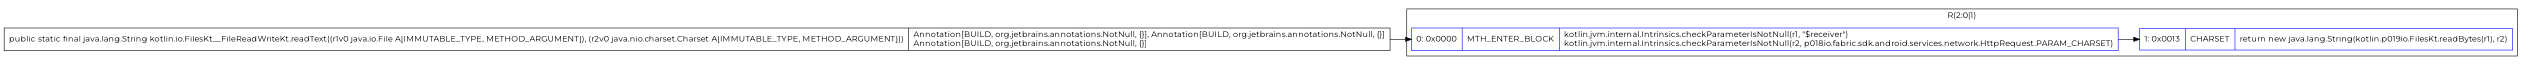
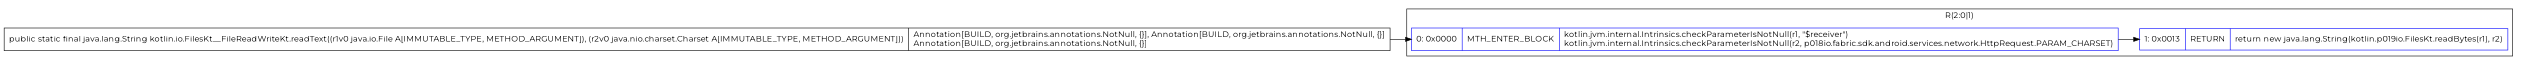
node "1: 0x0013": text "CHARSET" -> "RETURN"
